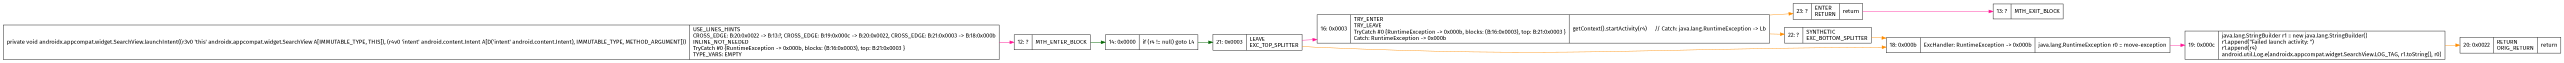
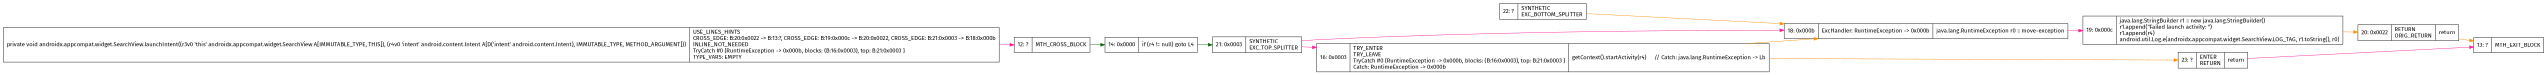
edge "16: 0x0003" -> "22: ?": now "16: 0x0003" -> "18: 0x000b"
node "21: 0x0003": text "LEAVE" -> "SYNTHETIC"
edge "20: 0x0022" -> "13: ?": added
node "12: ?": text "MTH_ENTER_BLOCK" -> "MTH_CROSS_BLOCK"
edge "21: 0x0003" -> "18: 0x000b": color darkorange -> deeppink
